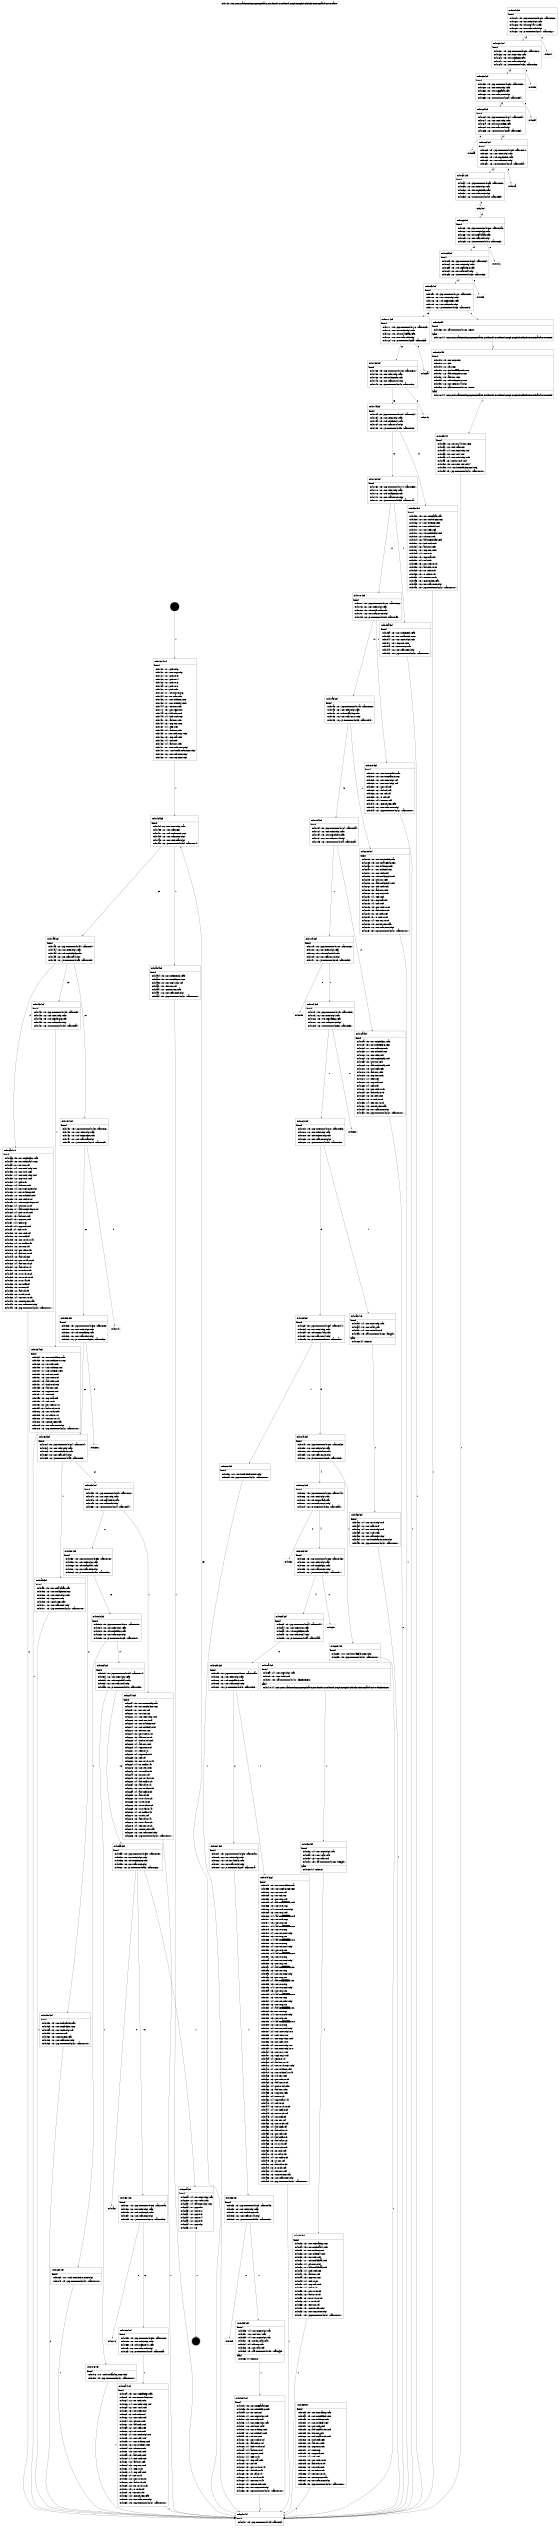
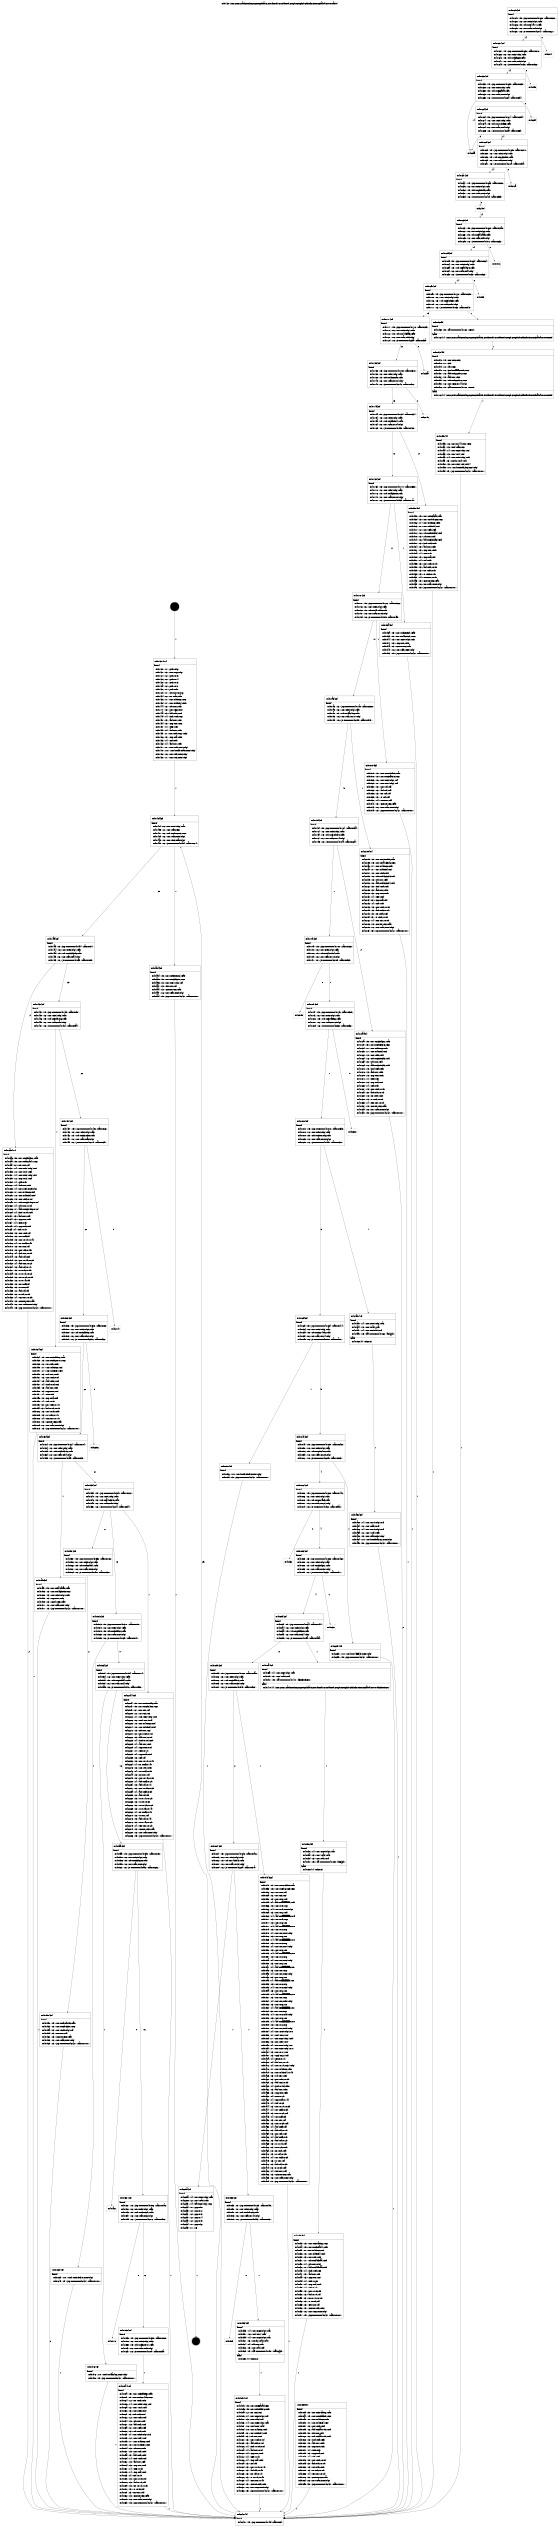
edge "0x401653 [28]" -> "0x40166f [28]": now "0x401653 [28]" -> "0x4022af"
edge "0x4014af [28]" -> "0x4014e7 [28]": now "0x4014cb [28]" -> "0x4014e7 [28]"
edge "0x401557 [28]" -> "0x401573 [28]": now "0x40153b [28]" -> "0x401573 [28]"
edge "0x40189f [28]" -> "0x401efa [12]": added, label "1"
edge "0x4015ab [28]" -> "0x40229a [21]": now "0x4018d7 [28]" -> "0x40229a [21]"
